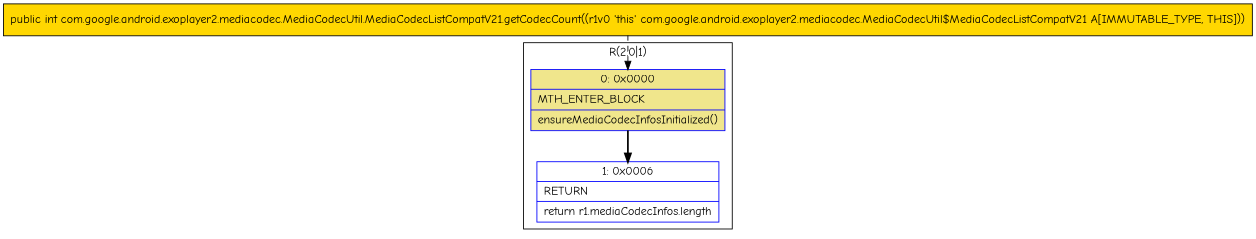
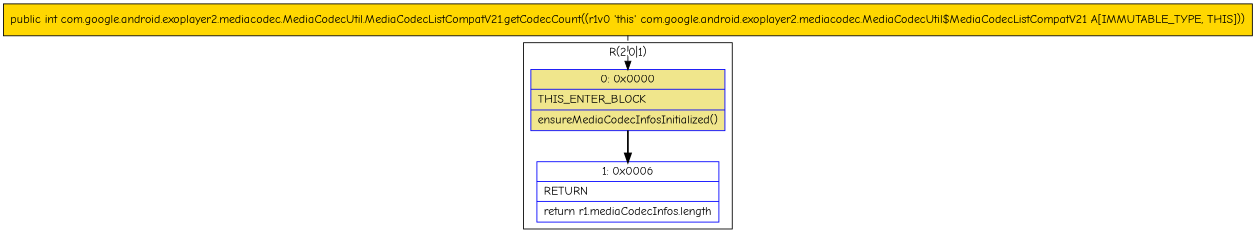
node "0: 0x0000": text "MTH_ENTER_BLOCK" -> "THIS_ENTER_BLOCK"
